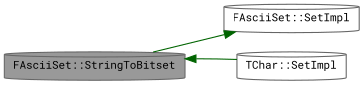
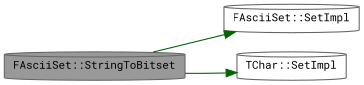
edge "TChar::SetImpl" -> "FAsciiSet::StringToBitset": reversed
